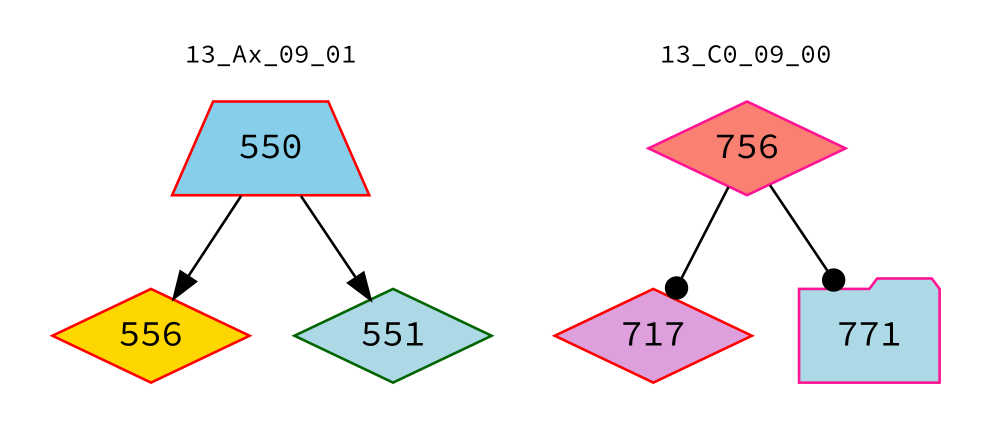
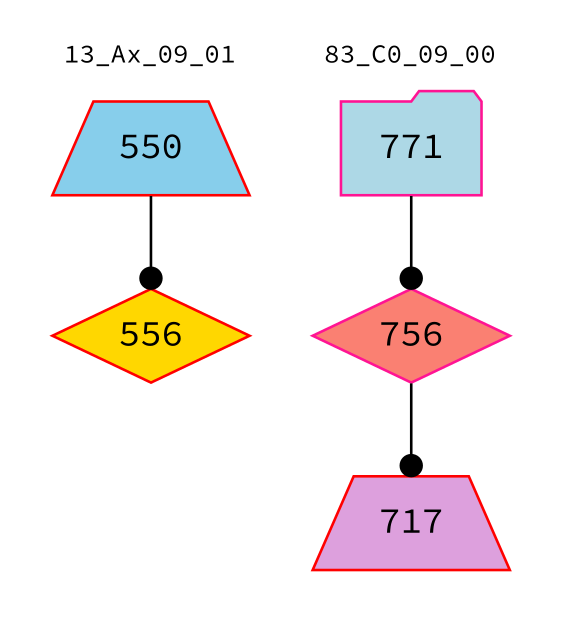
cluster "13_C0_09_00": label "13_C0_09_00" -> "83_C0_09_00"
edge "756" -> "771": reversed
edge "550" -> "556": arrowhead normal -> dot
node "551": removed
node "717": shape diamond -> trapezium
